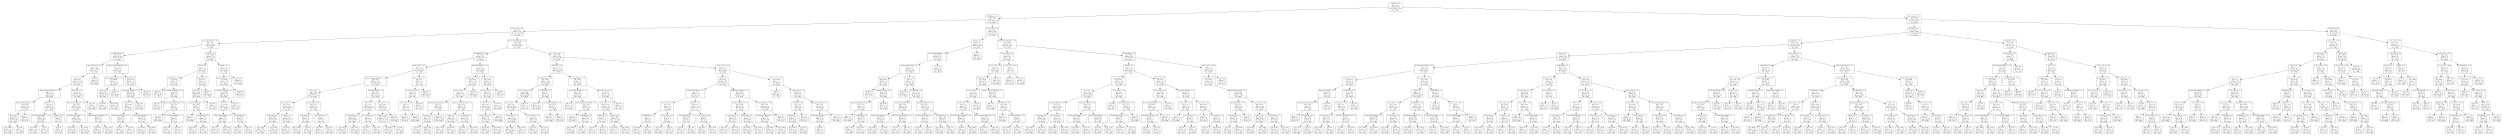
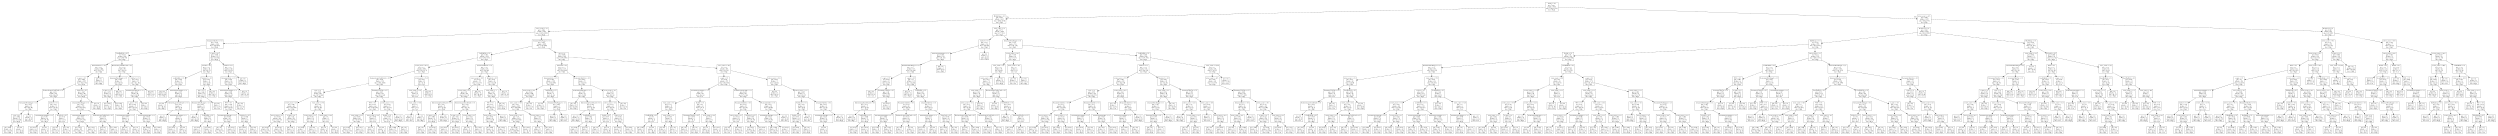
node "gini = 0.0 samples = 6 value = [6, 0] class = Low": removed
node "gini = 0.5 samples = 6 value = [3, 3] class = Low": added
